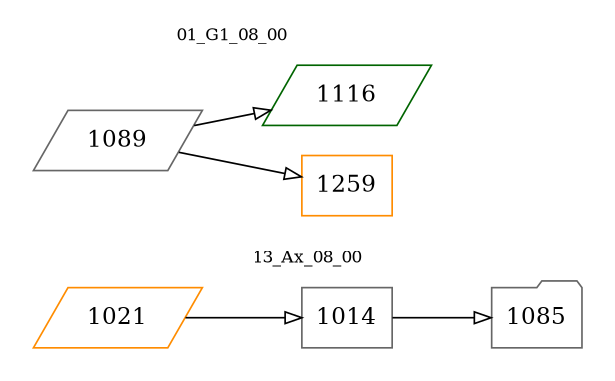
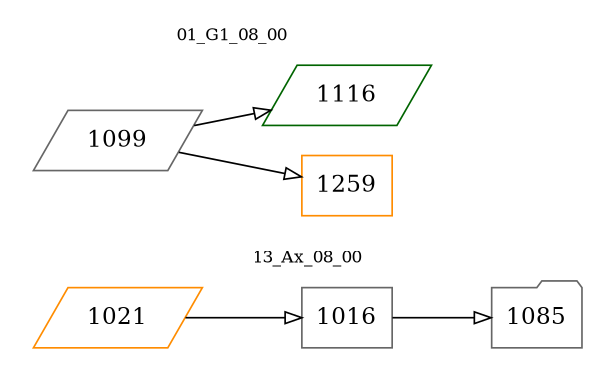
node "1089": label "1089" -> "1099"
node "1014": label "1014" -> "1016"
